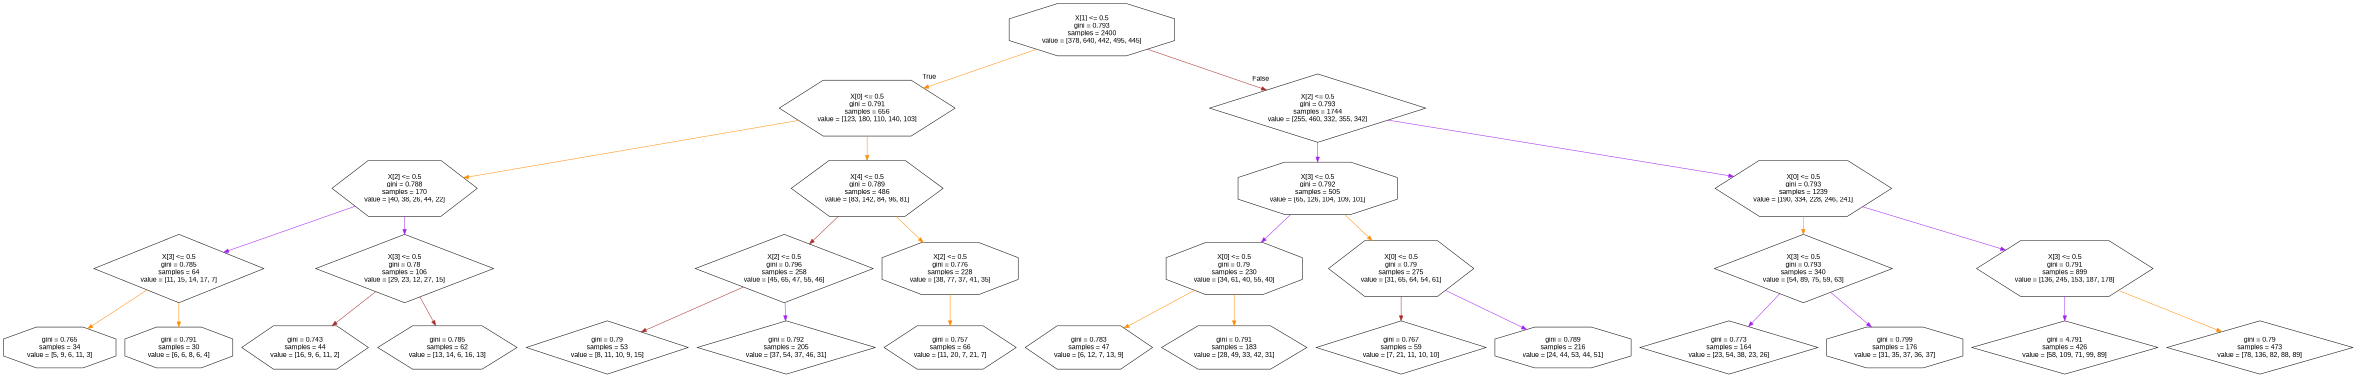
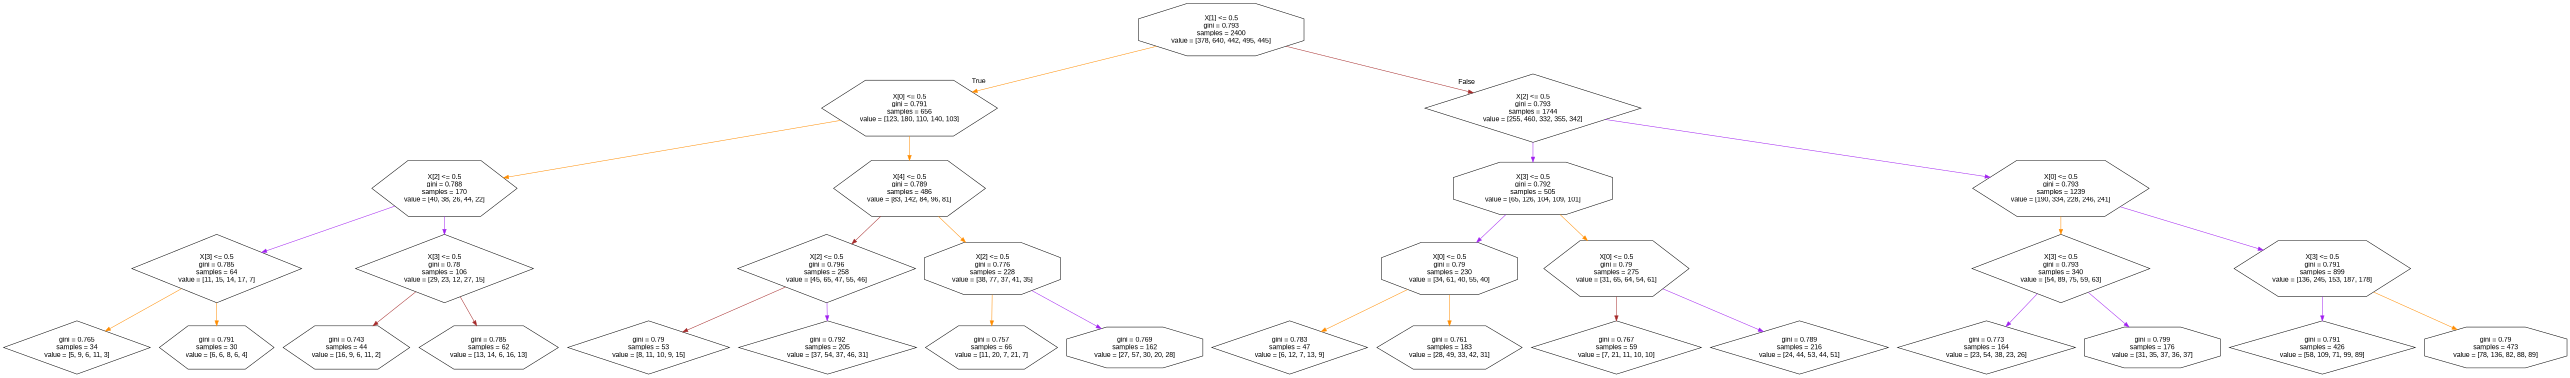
node "gini = 0.765 samples = 34 value = [5, 9, 6, 11, 3]": shape octagon -> diamond
node "gini = 0.791 samples = 30 value = [6, 6, 8, 6, 4]": shape octagon -> hexagon
node "gini = 0.783 samples = 47 value = [6, 12, 7, 13, 9]": shape hexagon -> diamond
node "gini = 0.769 samples = 162 value = [27, 57, 30, 20, 28]": added
node "gini = 0.791 samples = 183 value = [28, 49, 33, 42, 31]": label "gini = 0.791 samples = 183 value = [28, 49, 33, 42, 31]" -> "gini = 0.761 samples = 183 value = [28, 49, 33, 42, 31]"
node "gini = 0.789 samples = 216 value = [24, 44, 53, 44, 51]": shape octagon -> diamond
node "gini = 4.791 samples = 426 value = [58, 109, 71, 99, 89]": label "gini = 4.791 samples = 426 value = [58, 109, 71, 99, 89]" -> "gini = 0.791 samples = 426 value = [58, 109, 71, 99, 89]"
node "gini = 0.79 samples = 473 value = [78, 136, 82, 88, 89]": shape diamond -> octagon
